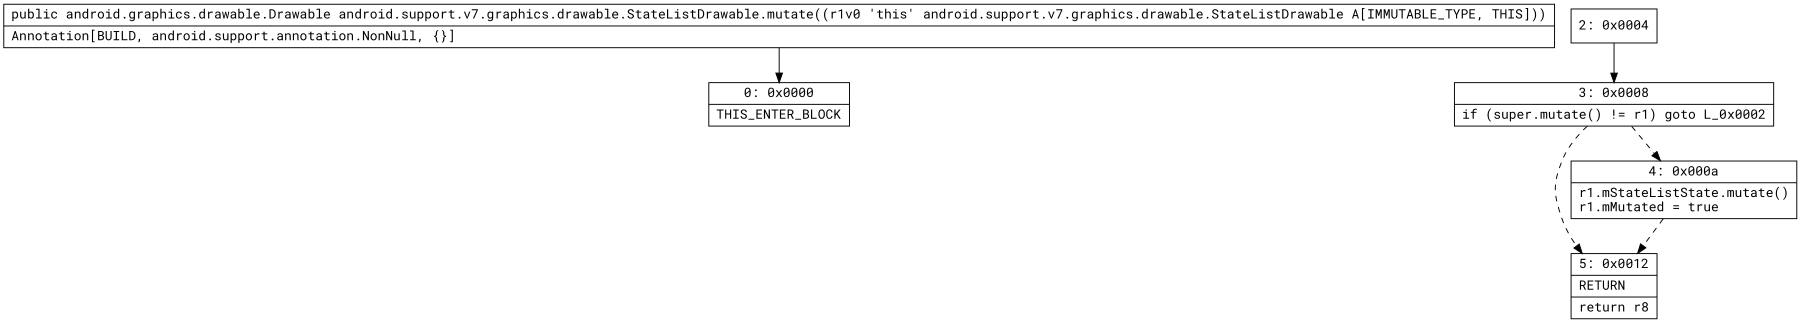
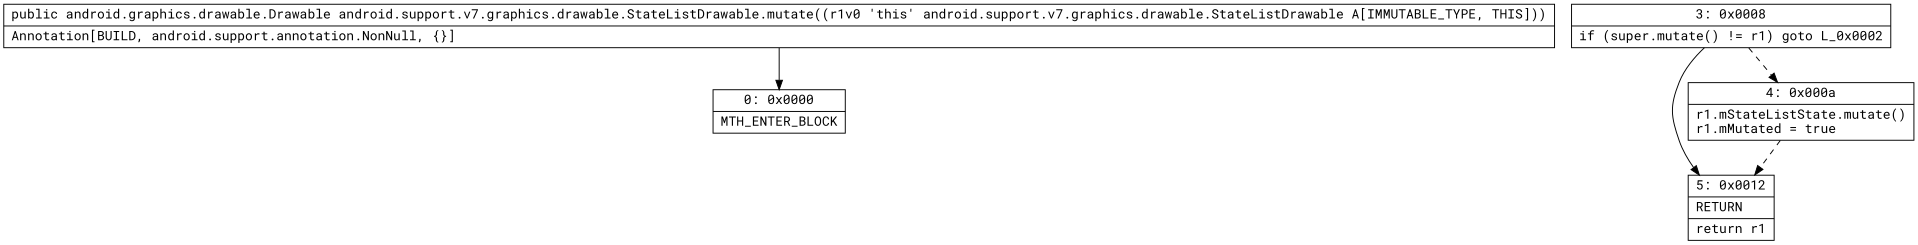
node "2: 0x0004": removed
node "0: 0x0000": text "THIS_ENTER_BLOCK" -> "MTH_ENTER_BLOCK"
edge "3: 0x0008" -> "5: 0x0012": style dashed -> solid
node "5: 0x0012": text "return r8" -> "return r1"
